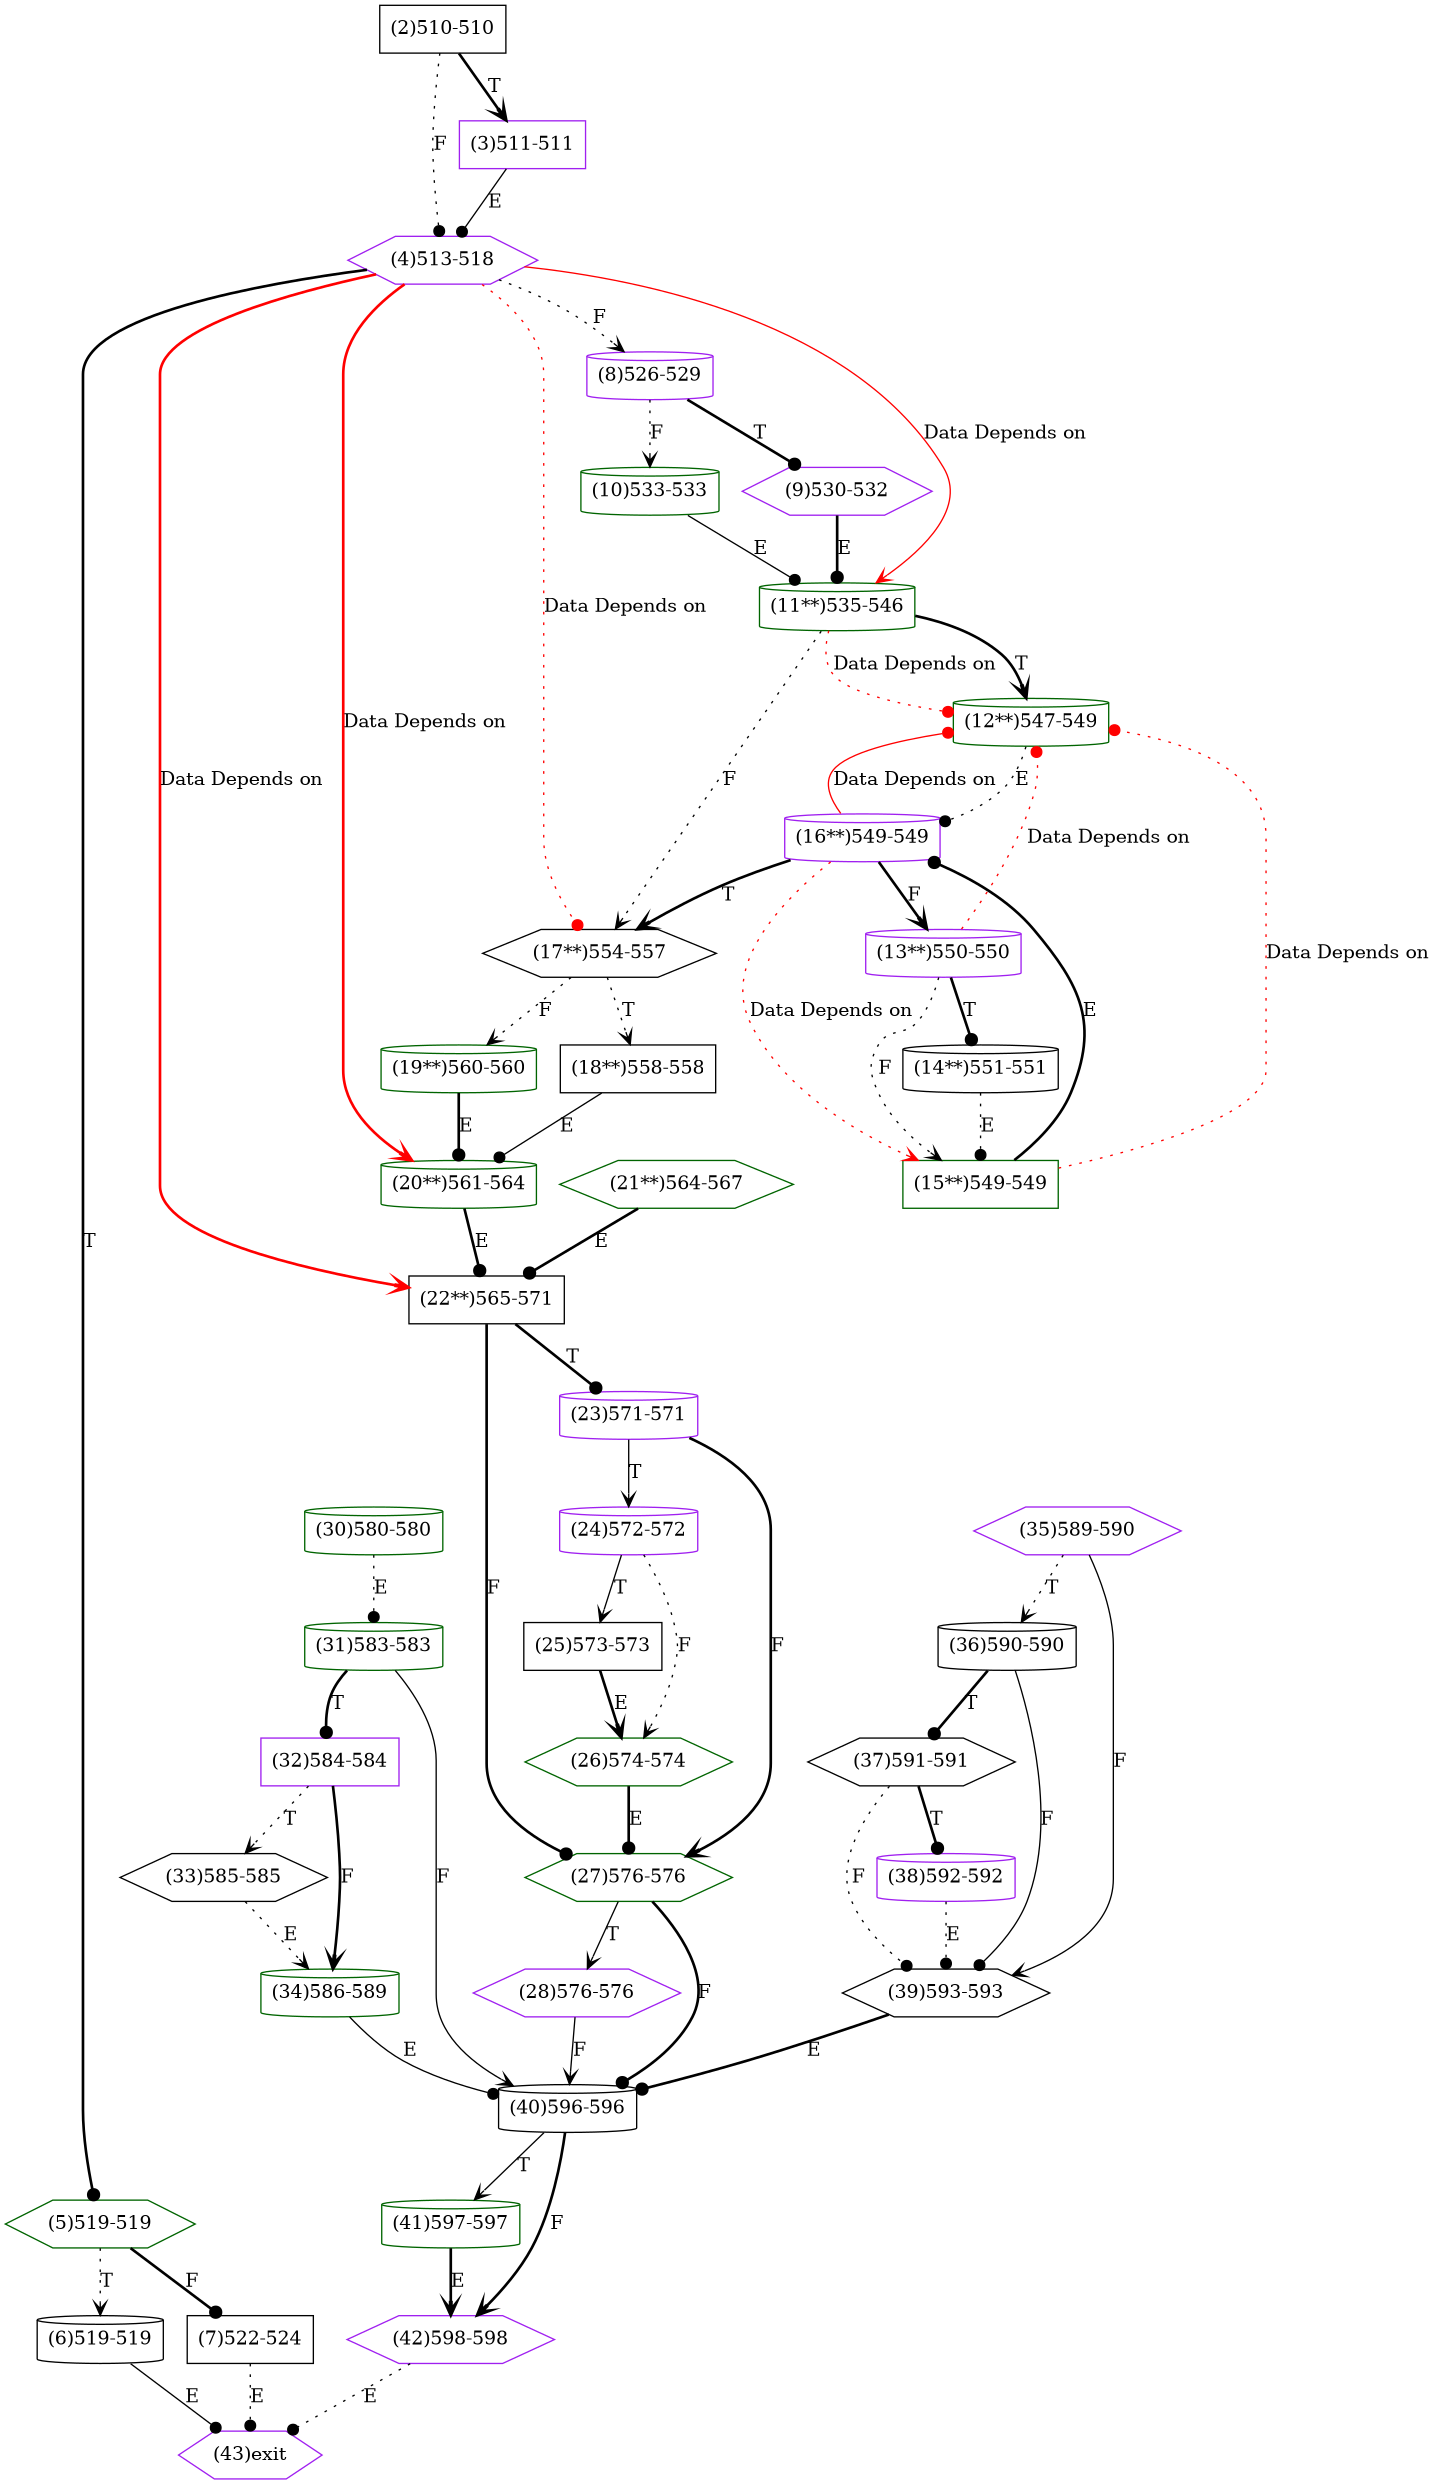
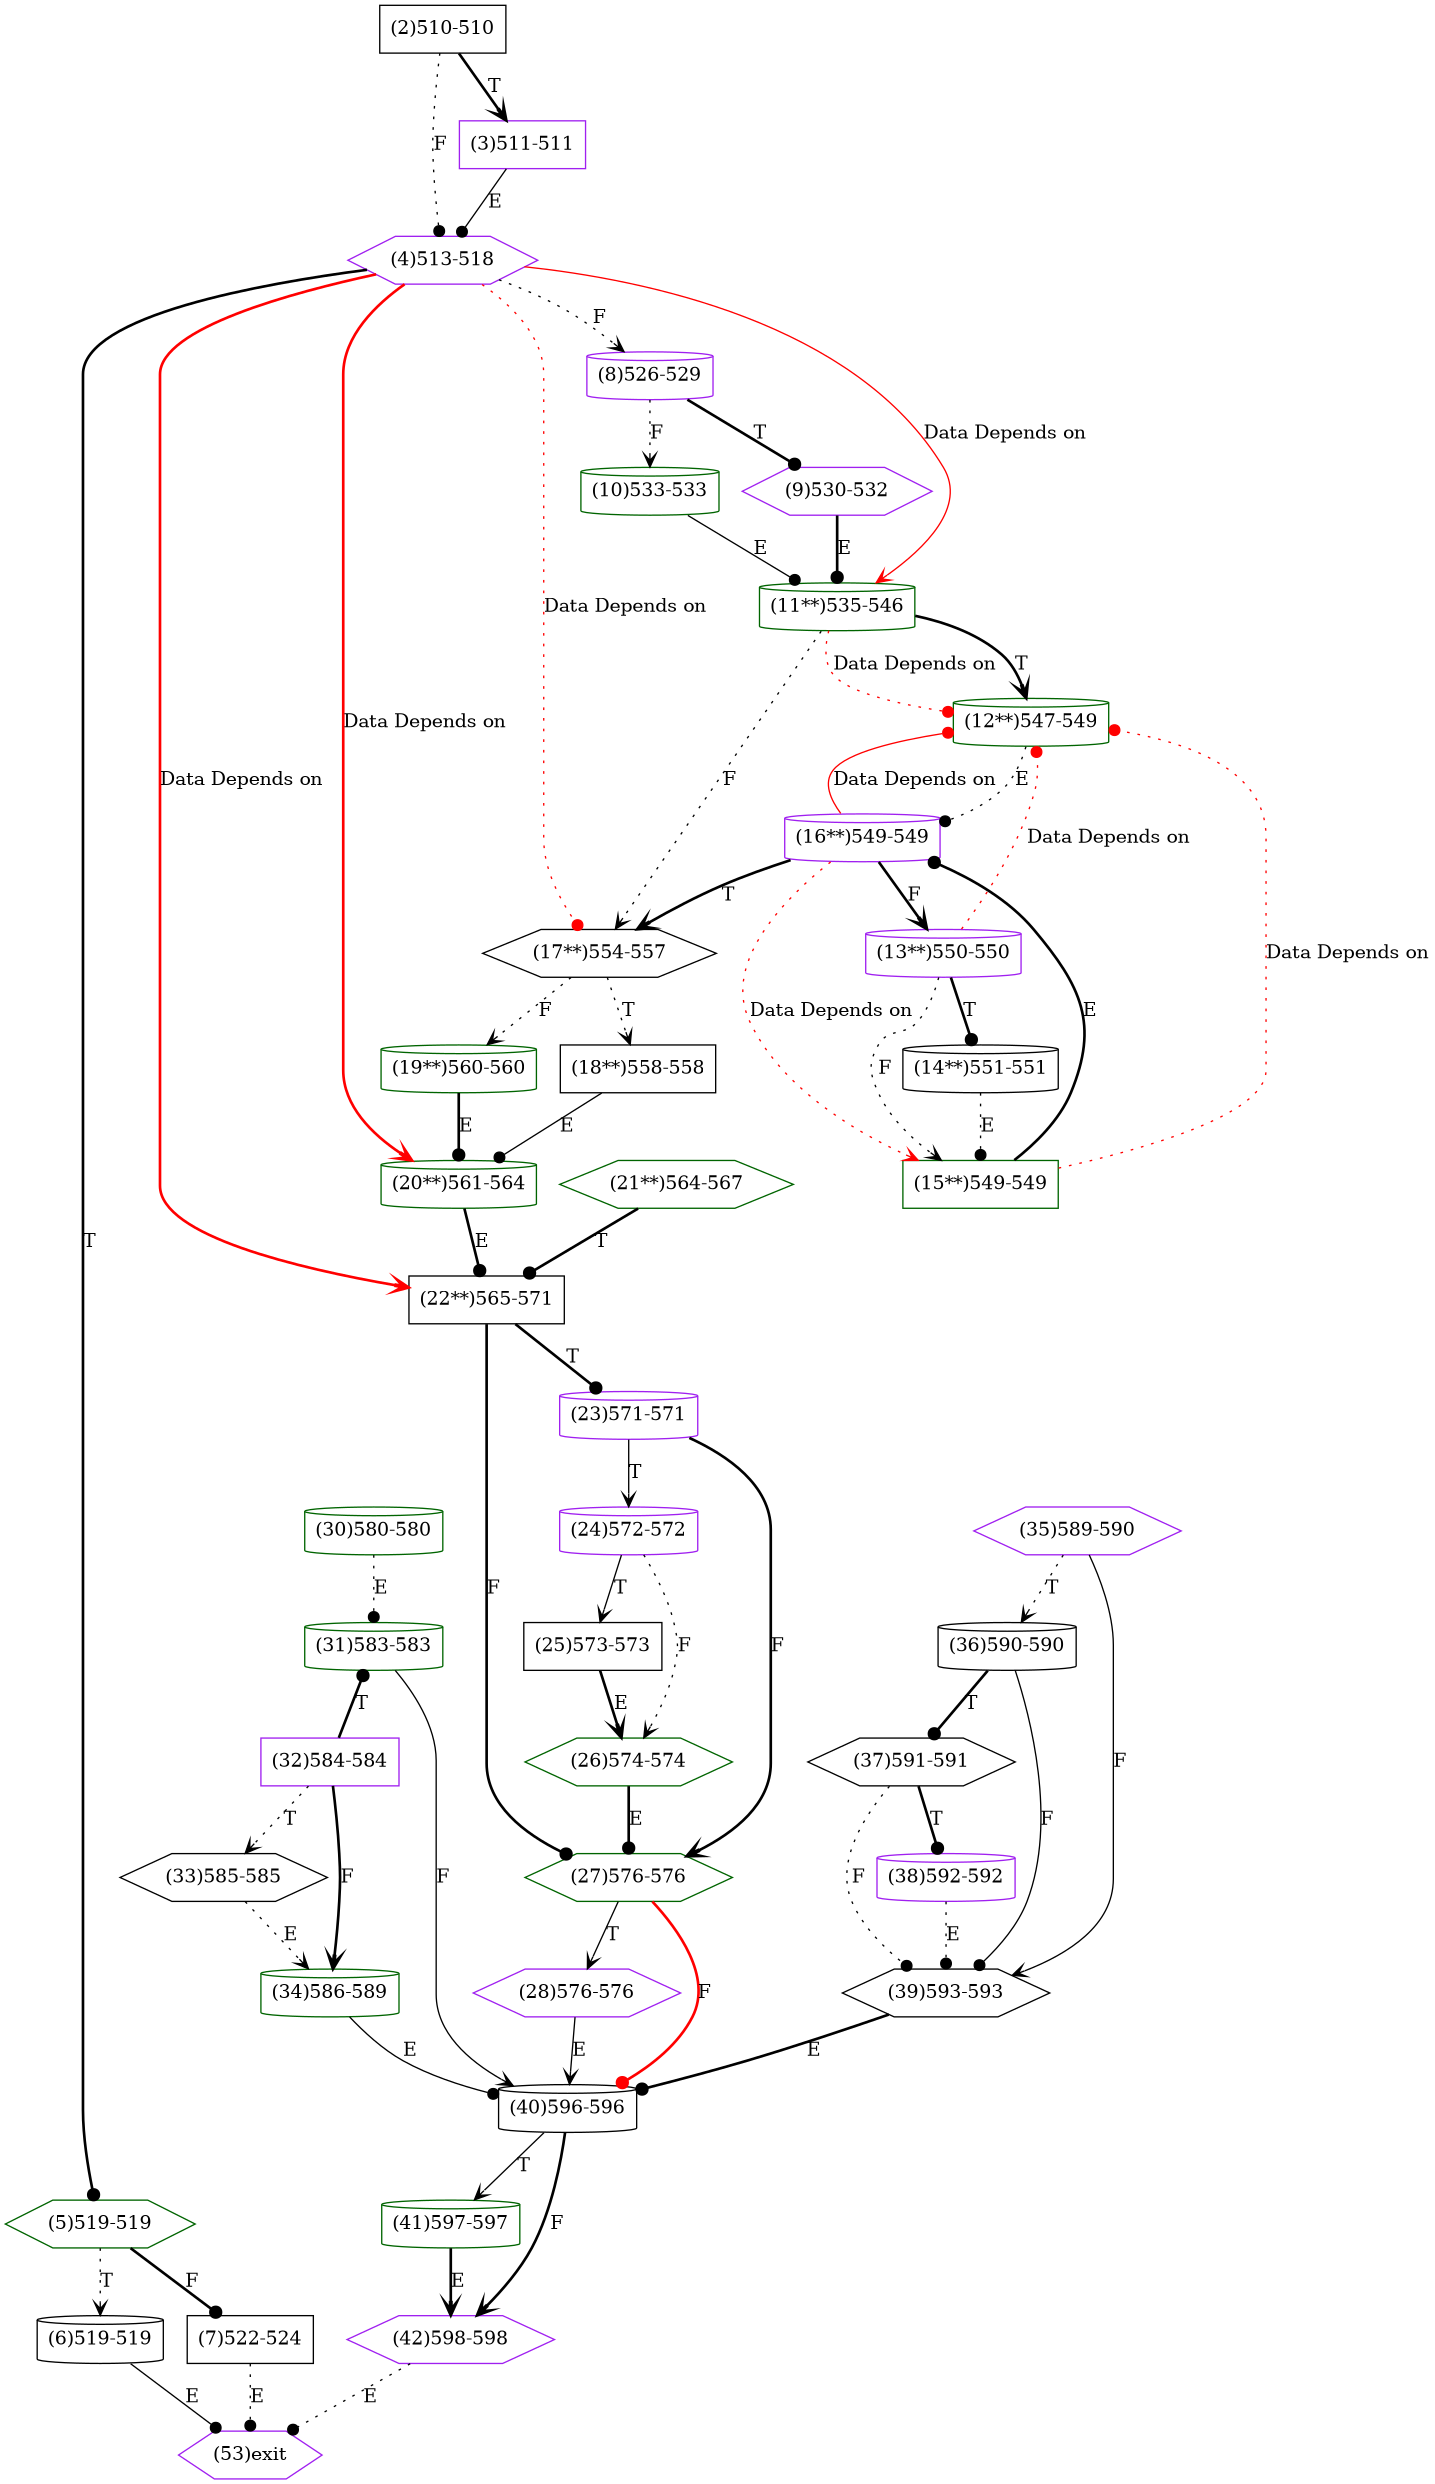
edge "(21**)564-567" -> "(22**)565-571": label "E" -> "T"
edge "(31)583-583" -> "(32)584-584": reversed
edge "(27)576-576" -> "(40)596-596": color black -> red
edge "(28)576-576" -> "(40)596-596": label "F" -> "E"
node "(43)exit": label "(43)exit" -> "(53)exit"
